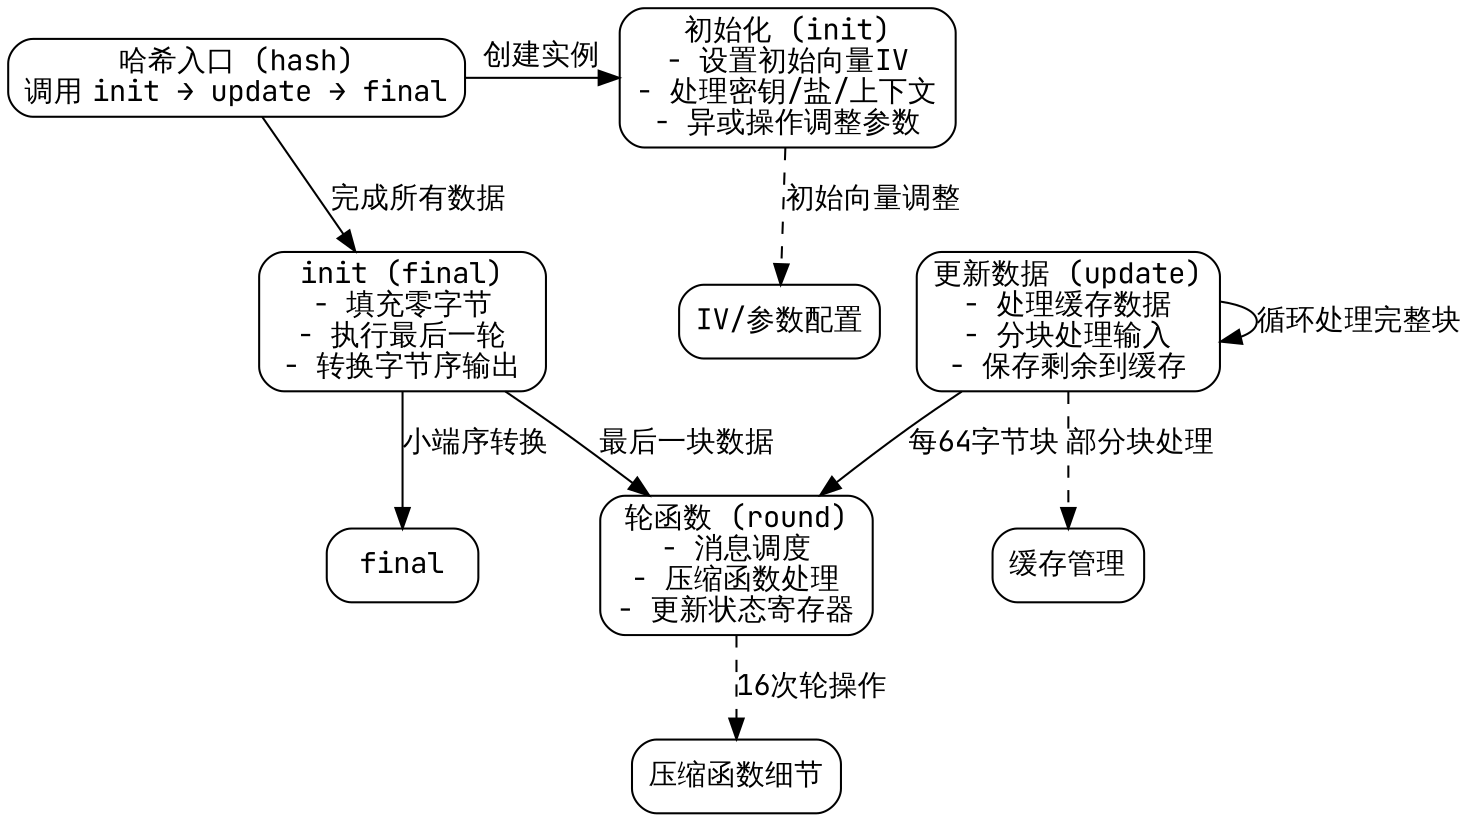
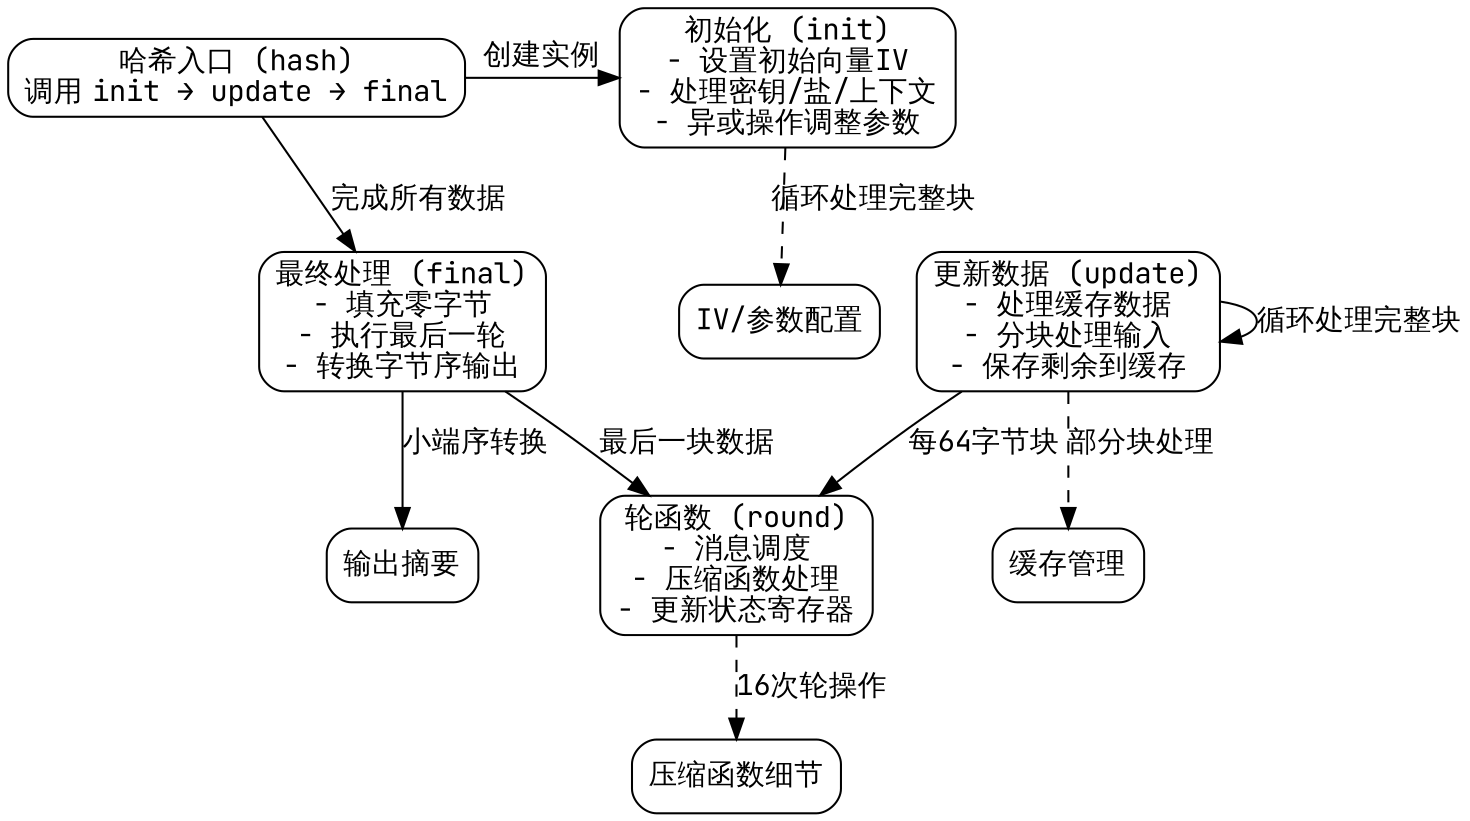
edge "初始化 (init) - 设置初始向量IV - 处理密钥/盐/上下文 - 异或操作调整参数" -> "IV/参数配置": label "初始向量调整" -> "循环处理完整块"
node "init (final) - 填充零字节 - 执行最后一轮 - 转换字节序输出": label "init (final) - 填充零字节 - 执行最后一轮 - 转换字节序输出" -> "最终处理 (final) - 填充零字节 - 执行最后一轮 - 转换字节序输出"
node "final": label "final" -> "输出摘要"
